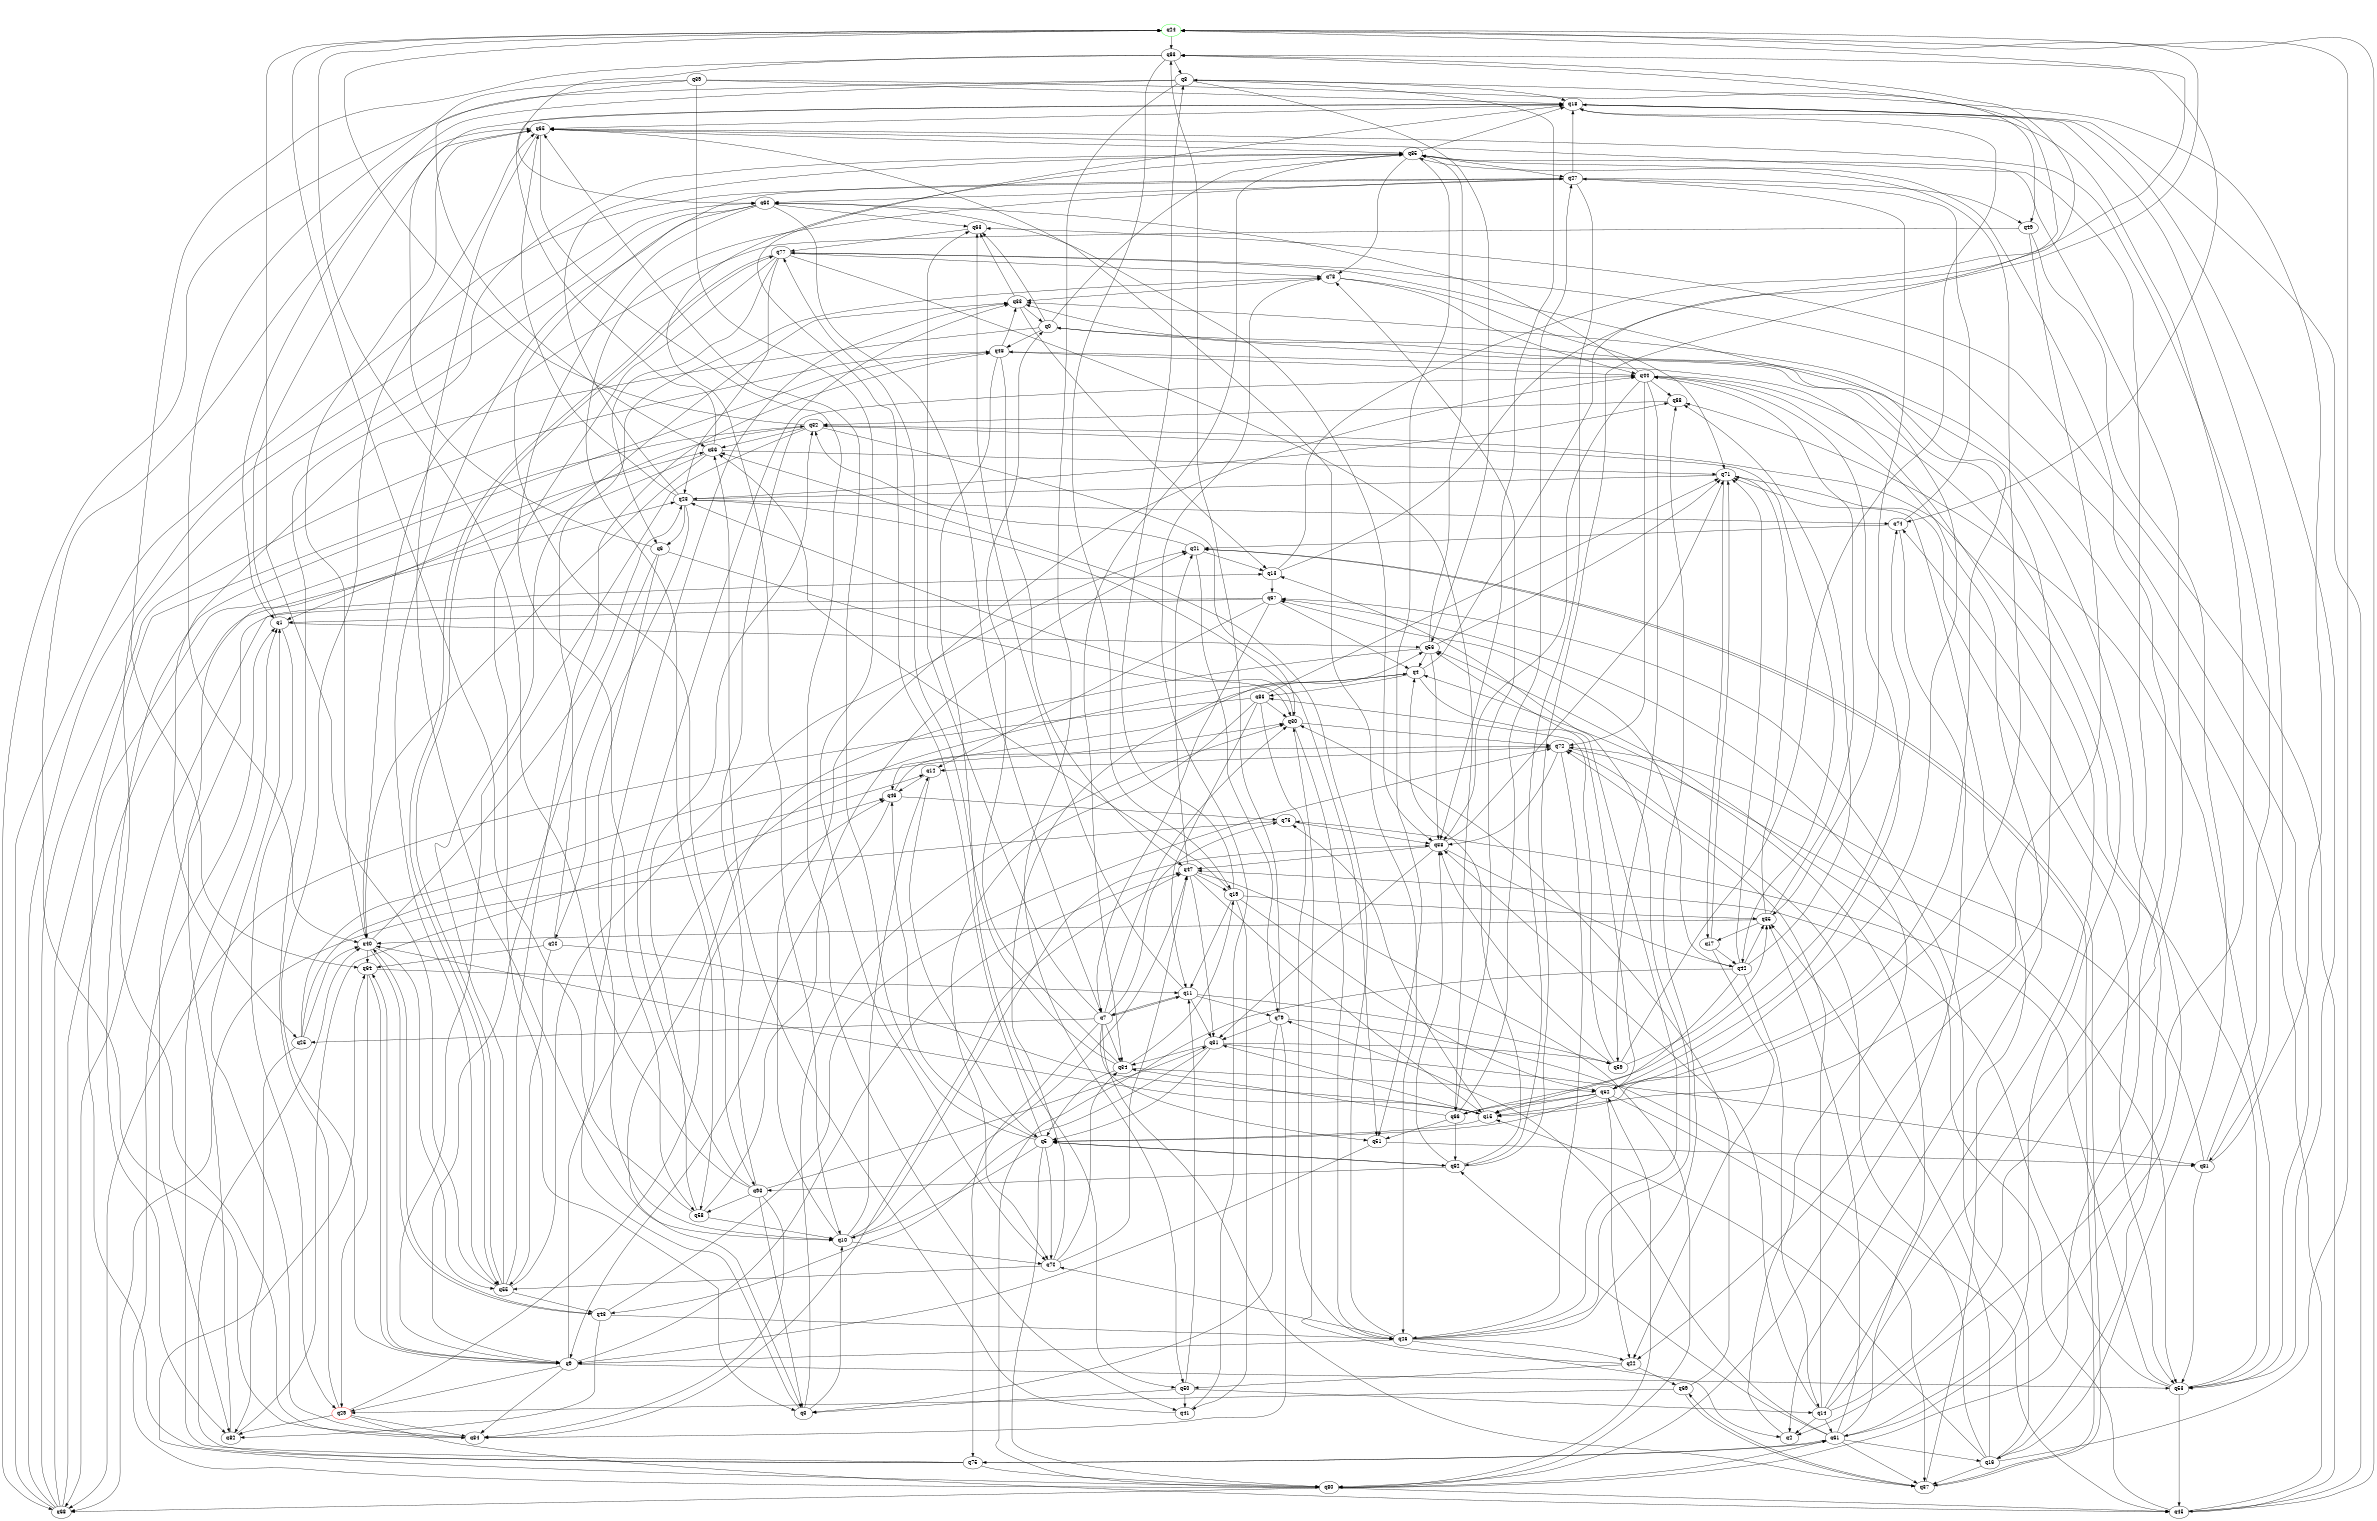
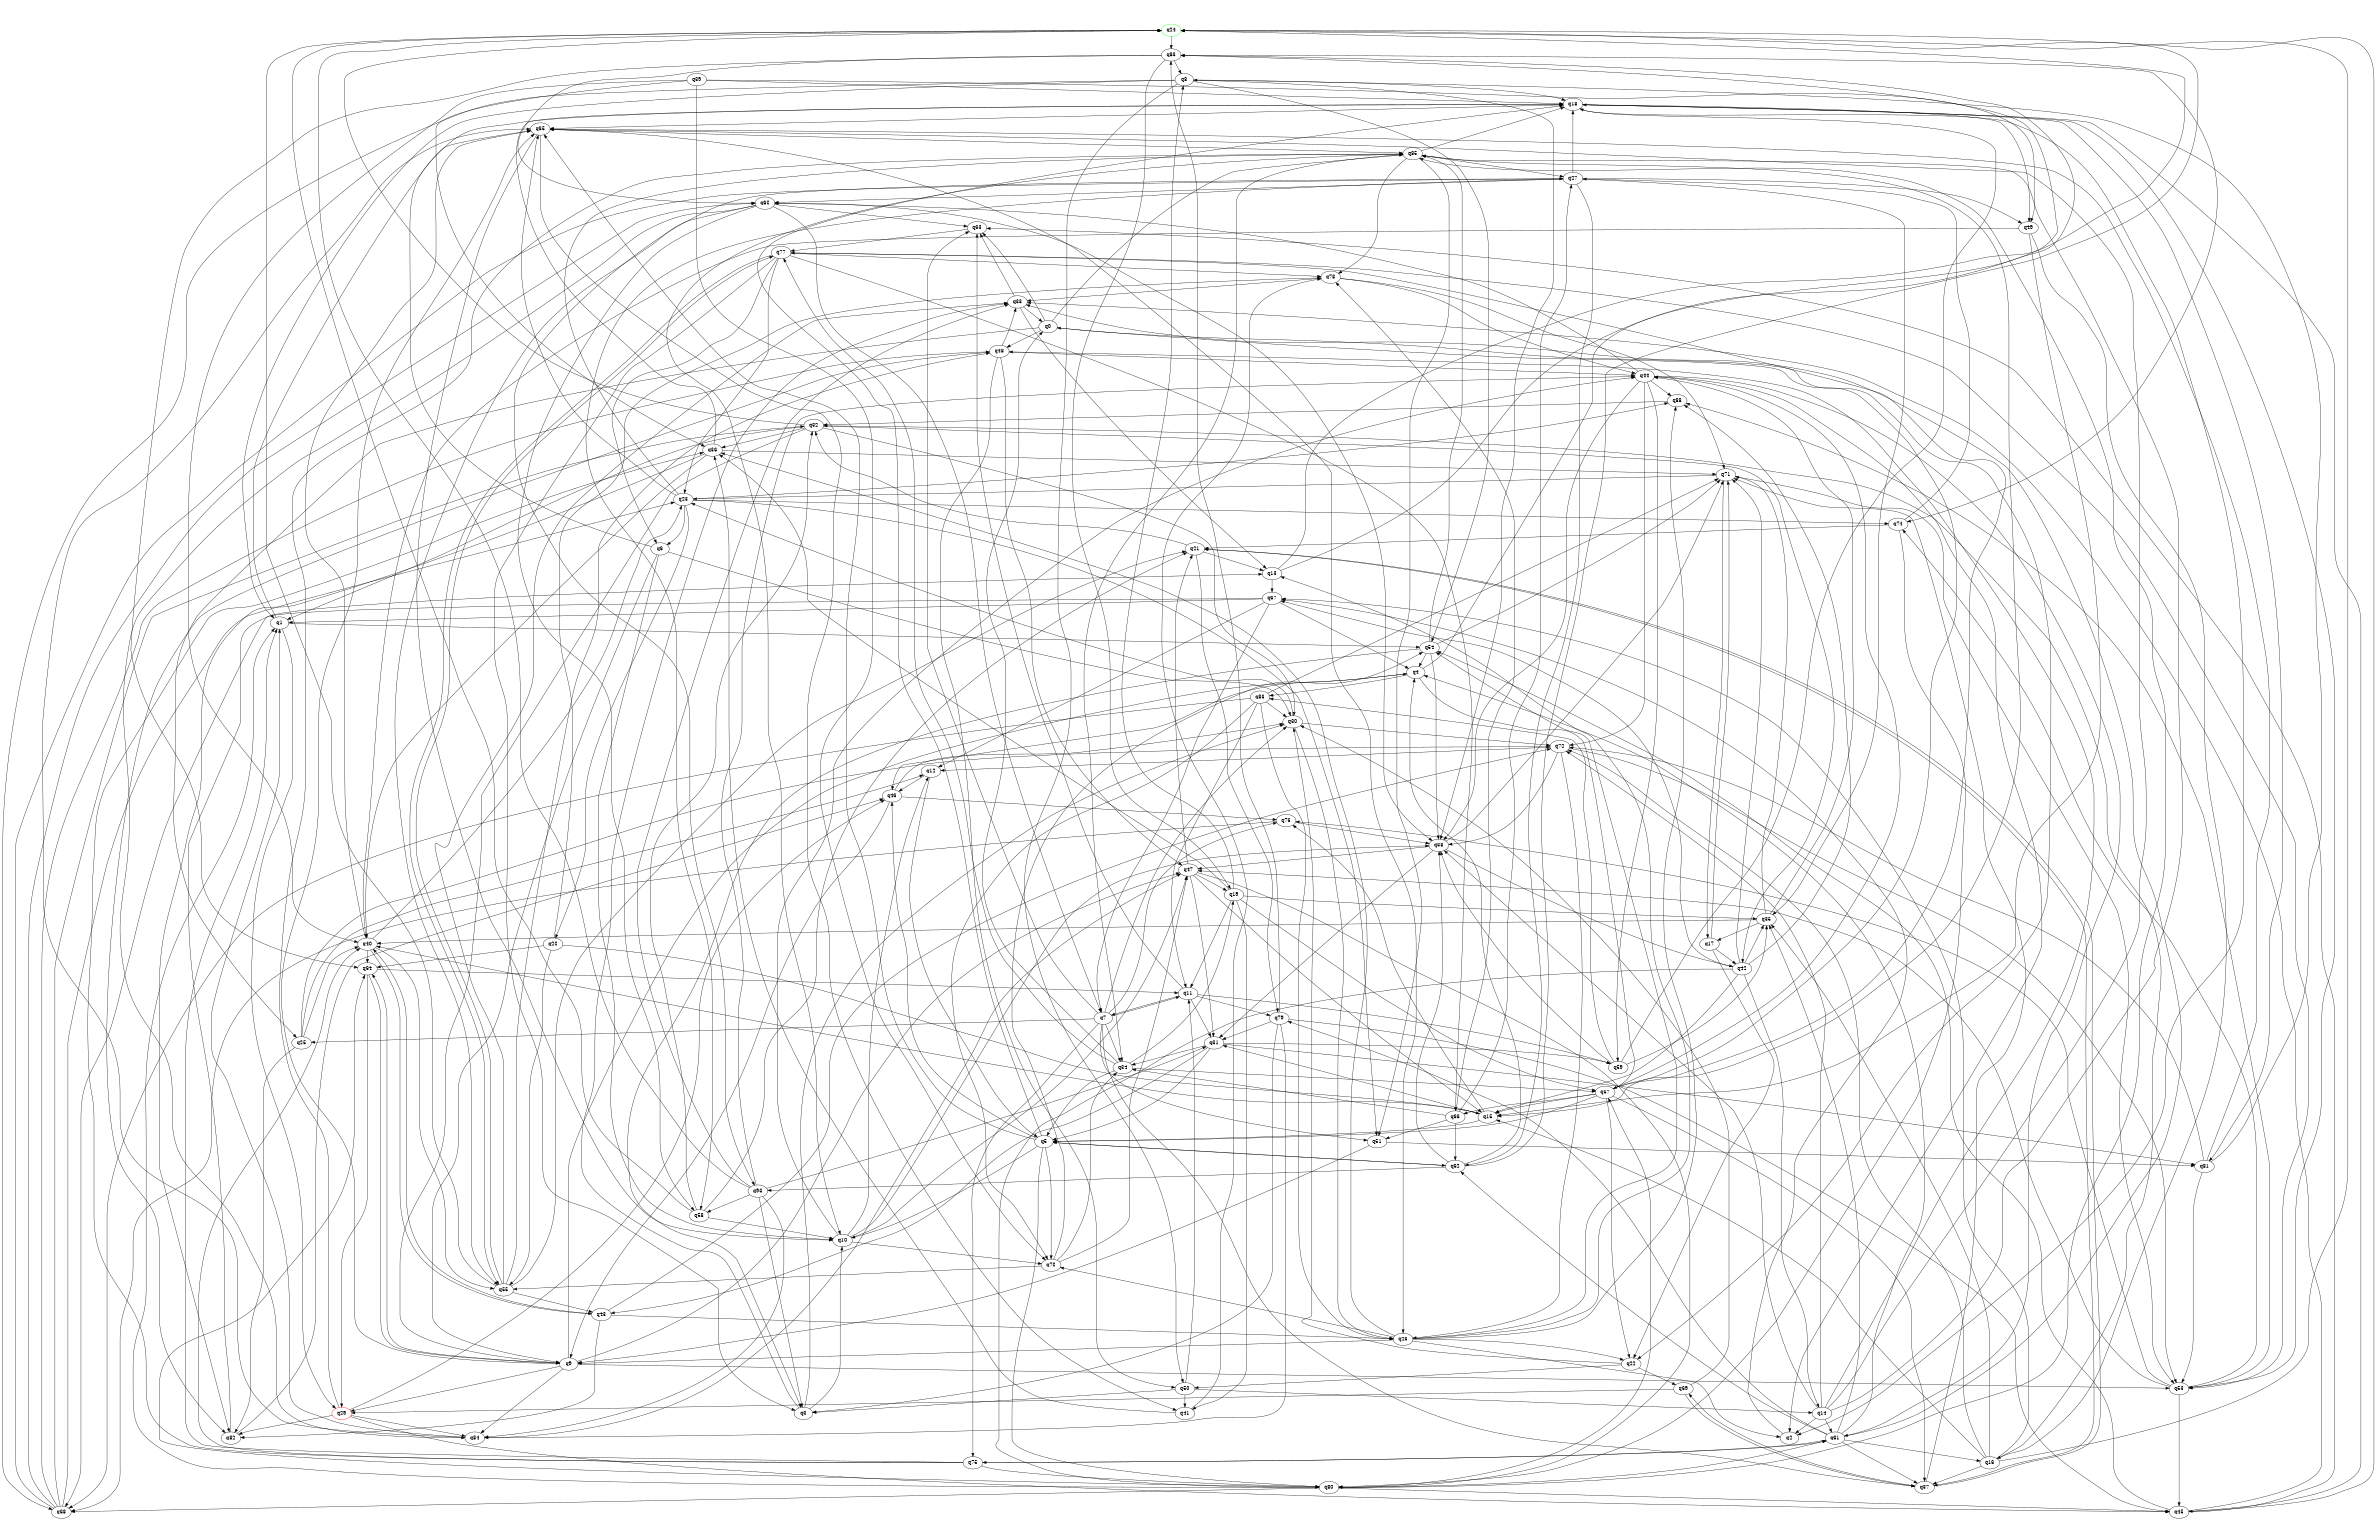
edge "q18" -> "q49": added
node "q56": label "q56" -> "q54"
edge "q66" -> "q74": removed
node "q52": label "q52" -> "q57"
